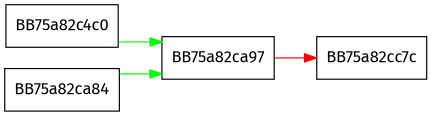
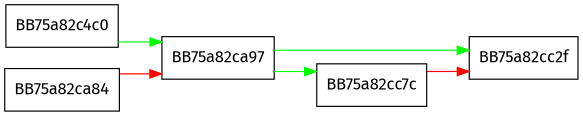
edge "BB75a82ca97" -> "BB75a82cc7c": color red -> green
node "BB75a82cc2f": added
edge "BB75a82ca84" -> "BB75a82ca97": color green -> red
